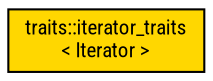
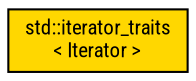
node "traits::iterator_traits < Iterator >": label "traits::iterator_traits < Iterator >" -> "std::iterator_traits < Iterator >"
